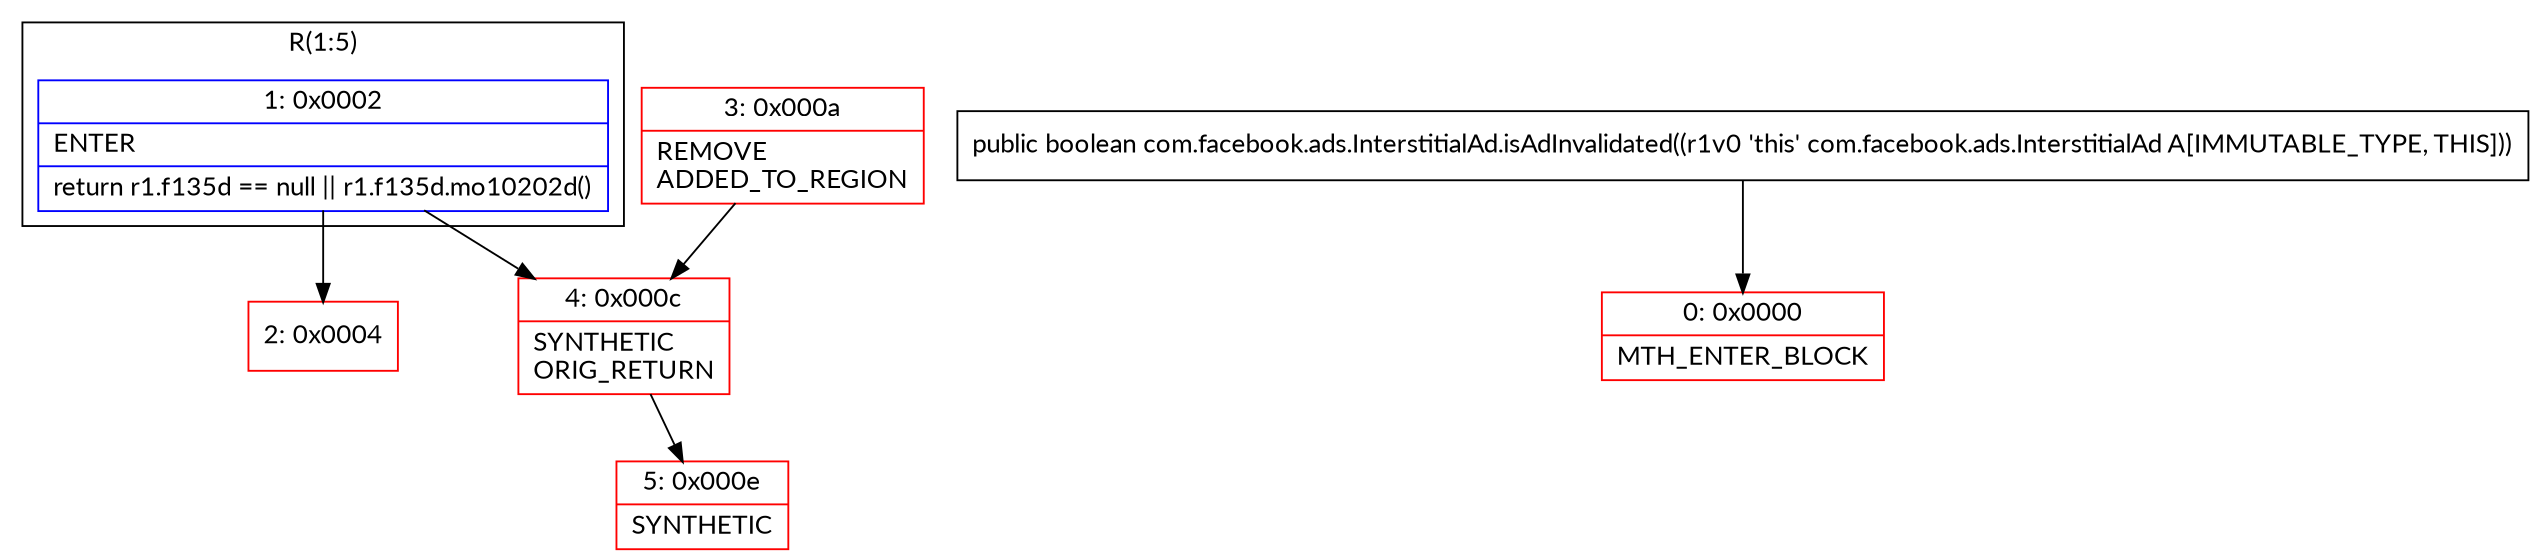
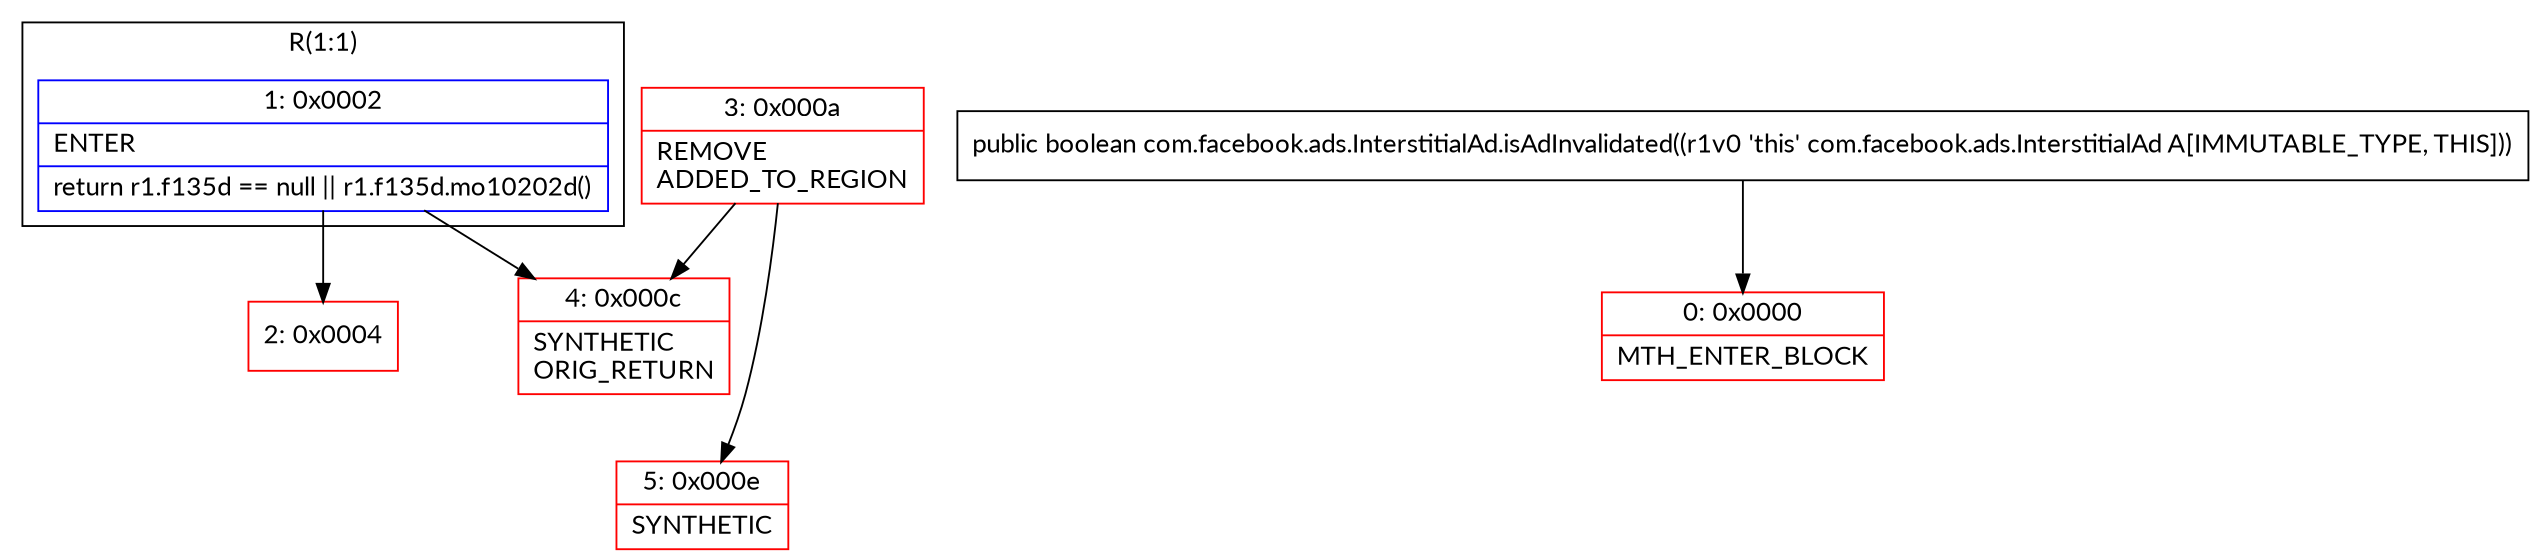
cluster "R(1:5)": label "R(1:5)" -> "R(1:1)"
edge "4: 0x000c" -> "5: 0x000e": now "3: 0x000a" -> "5: 0x000e"
